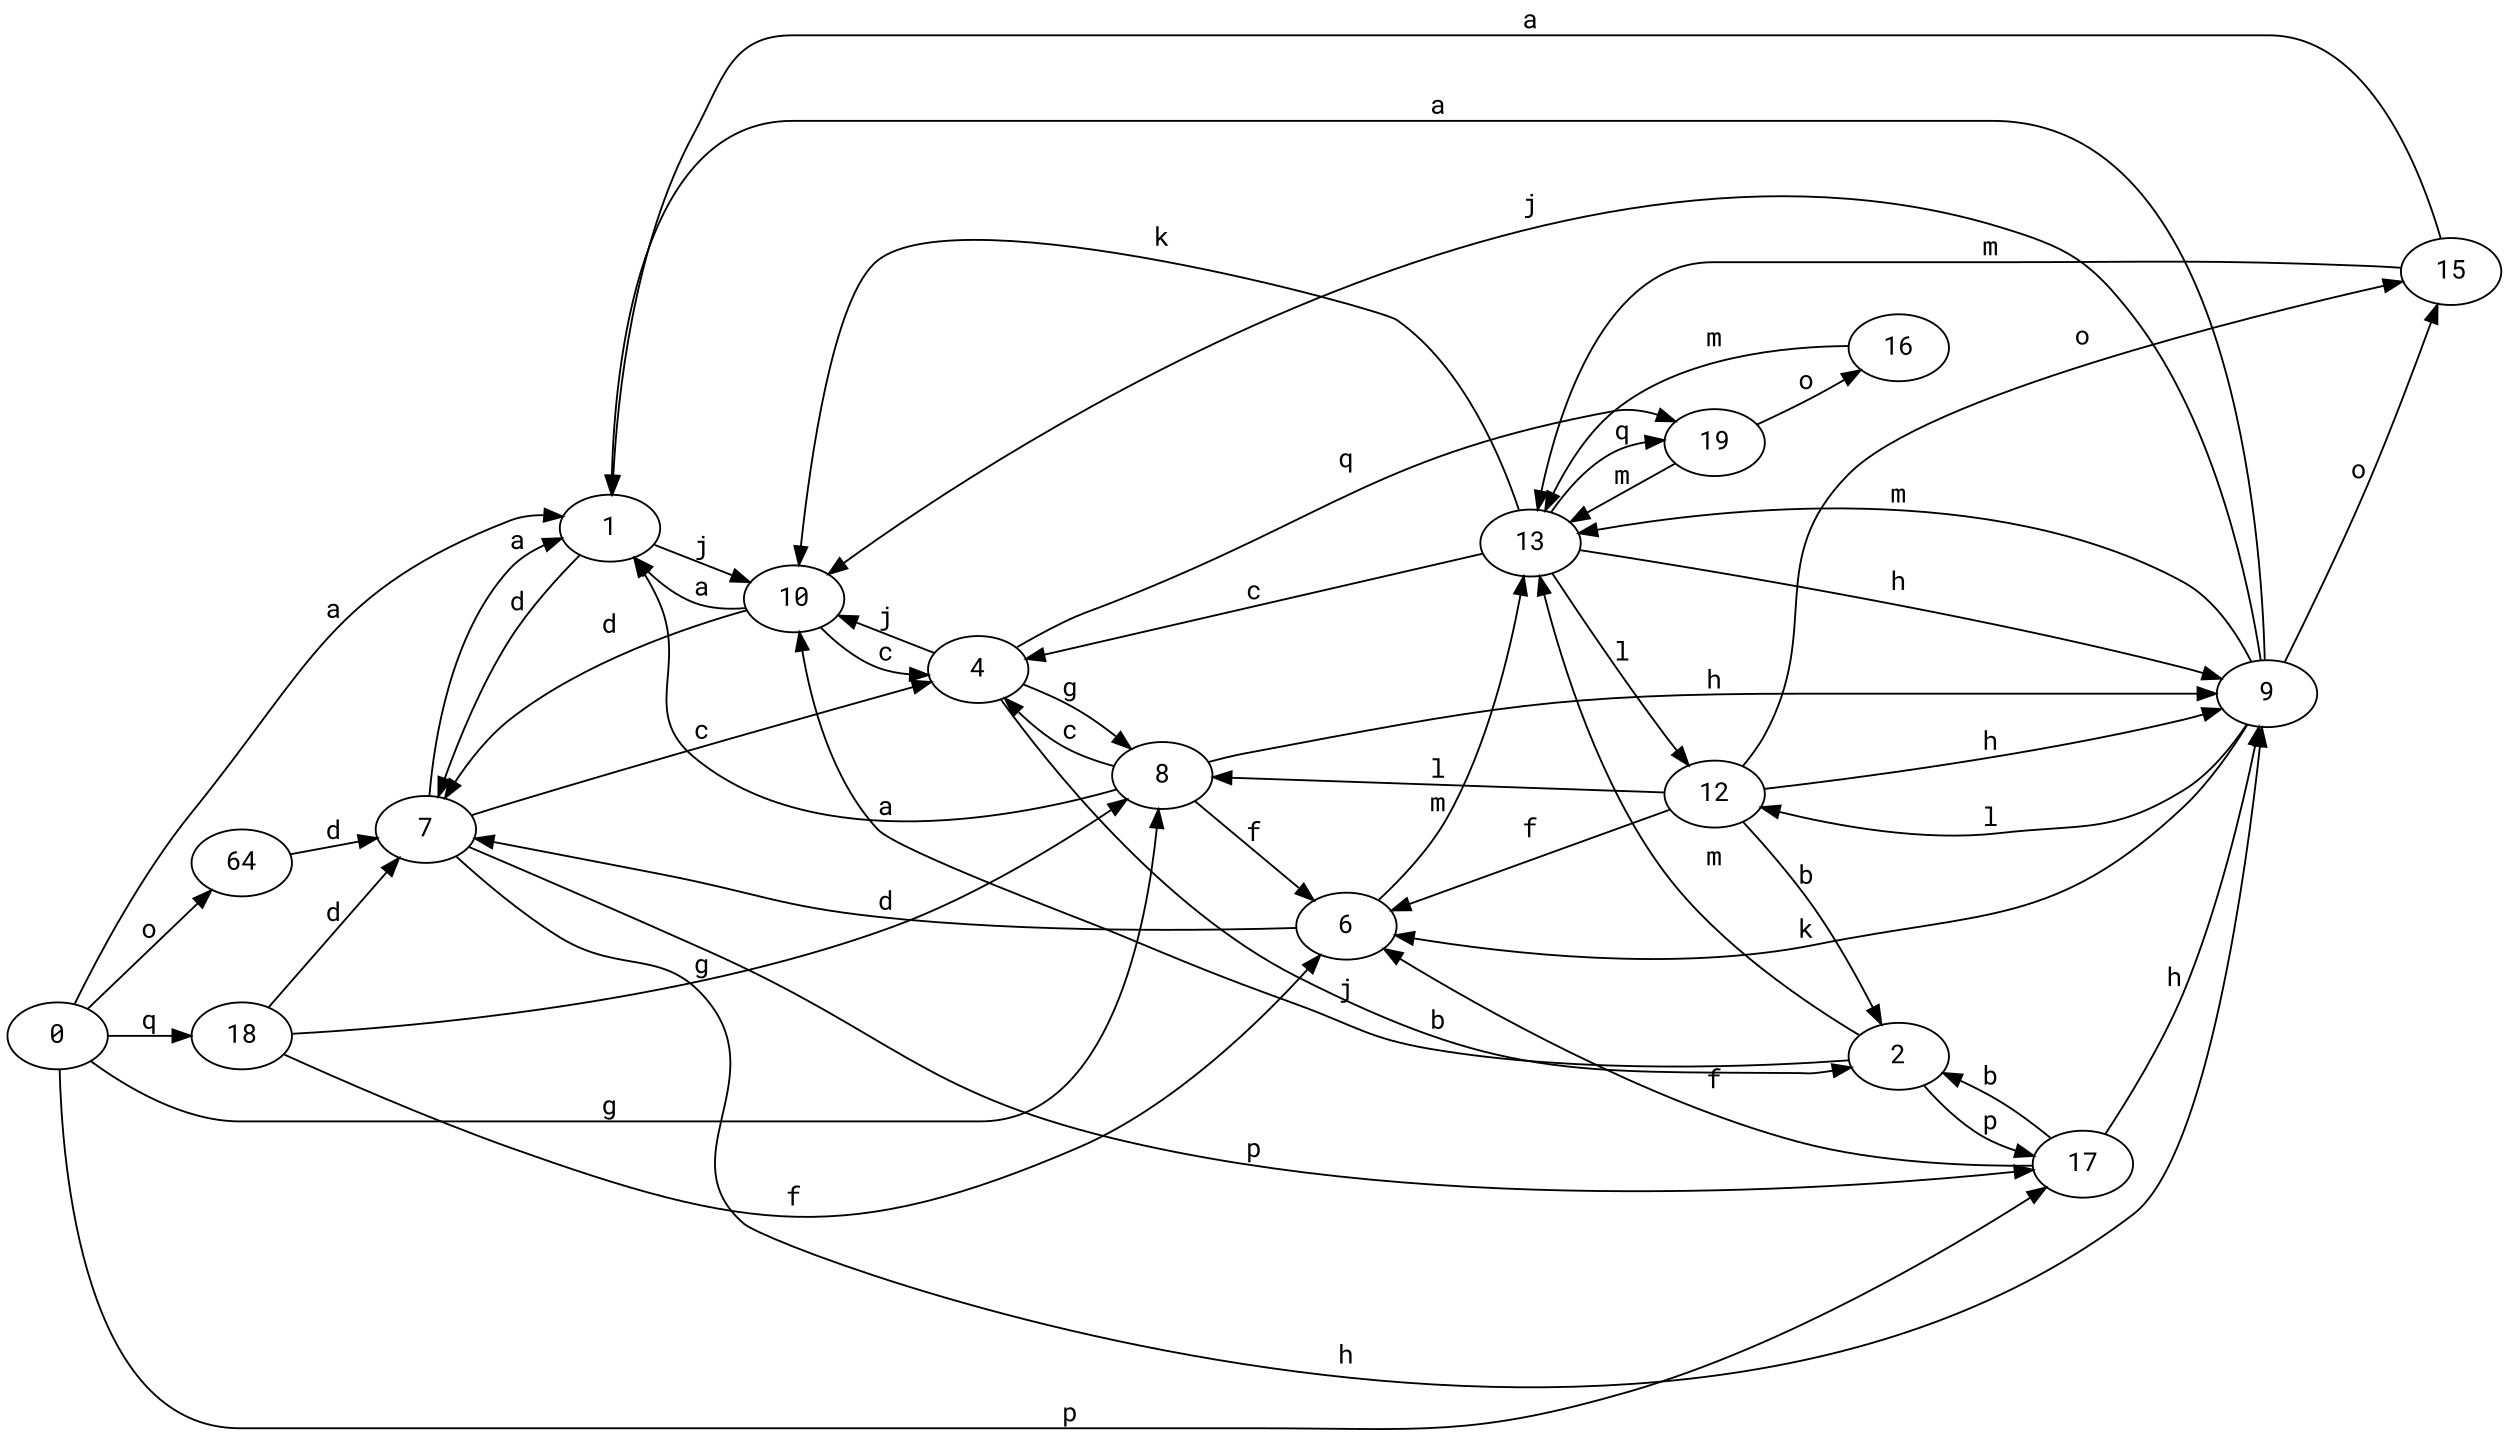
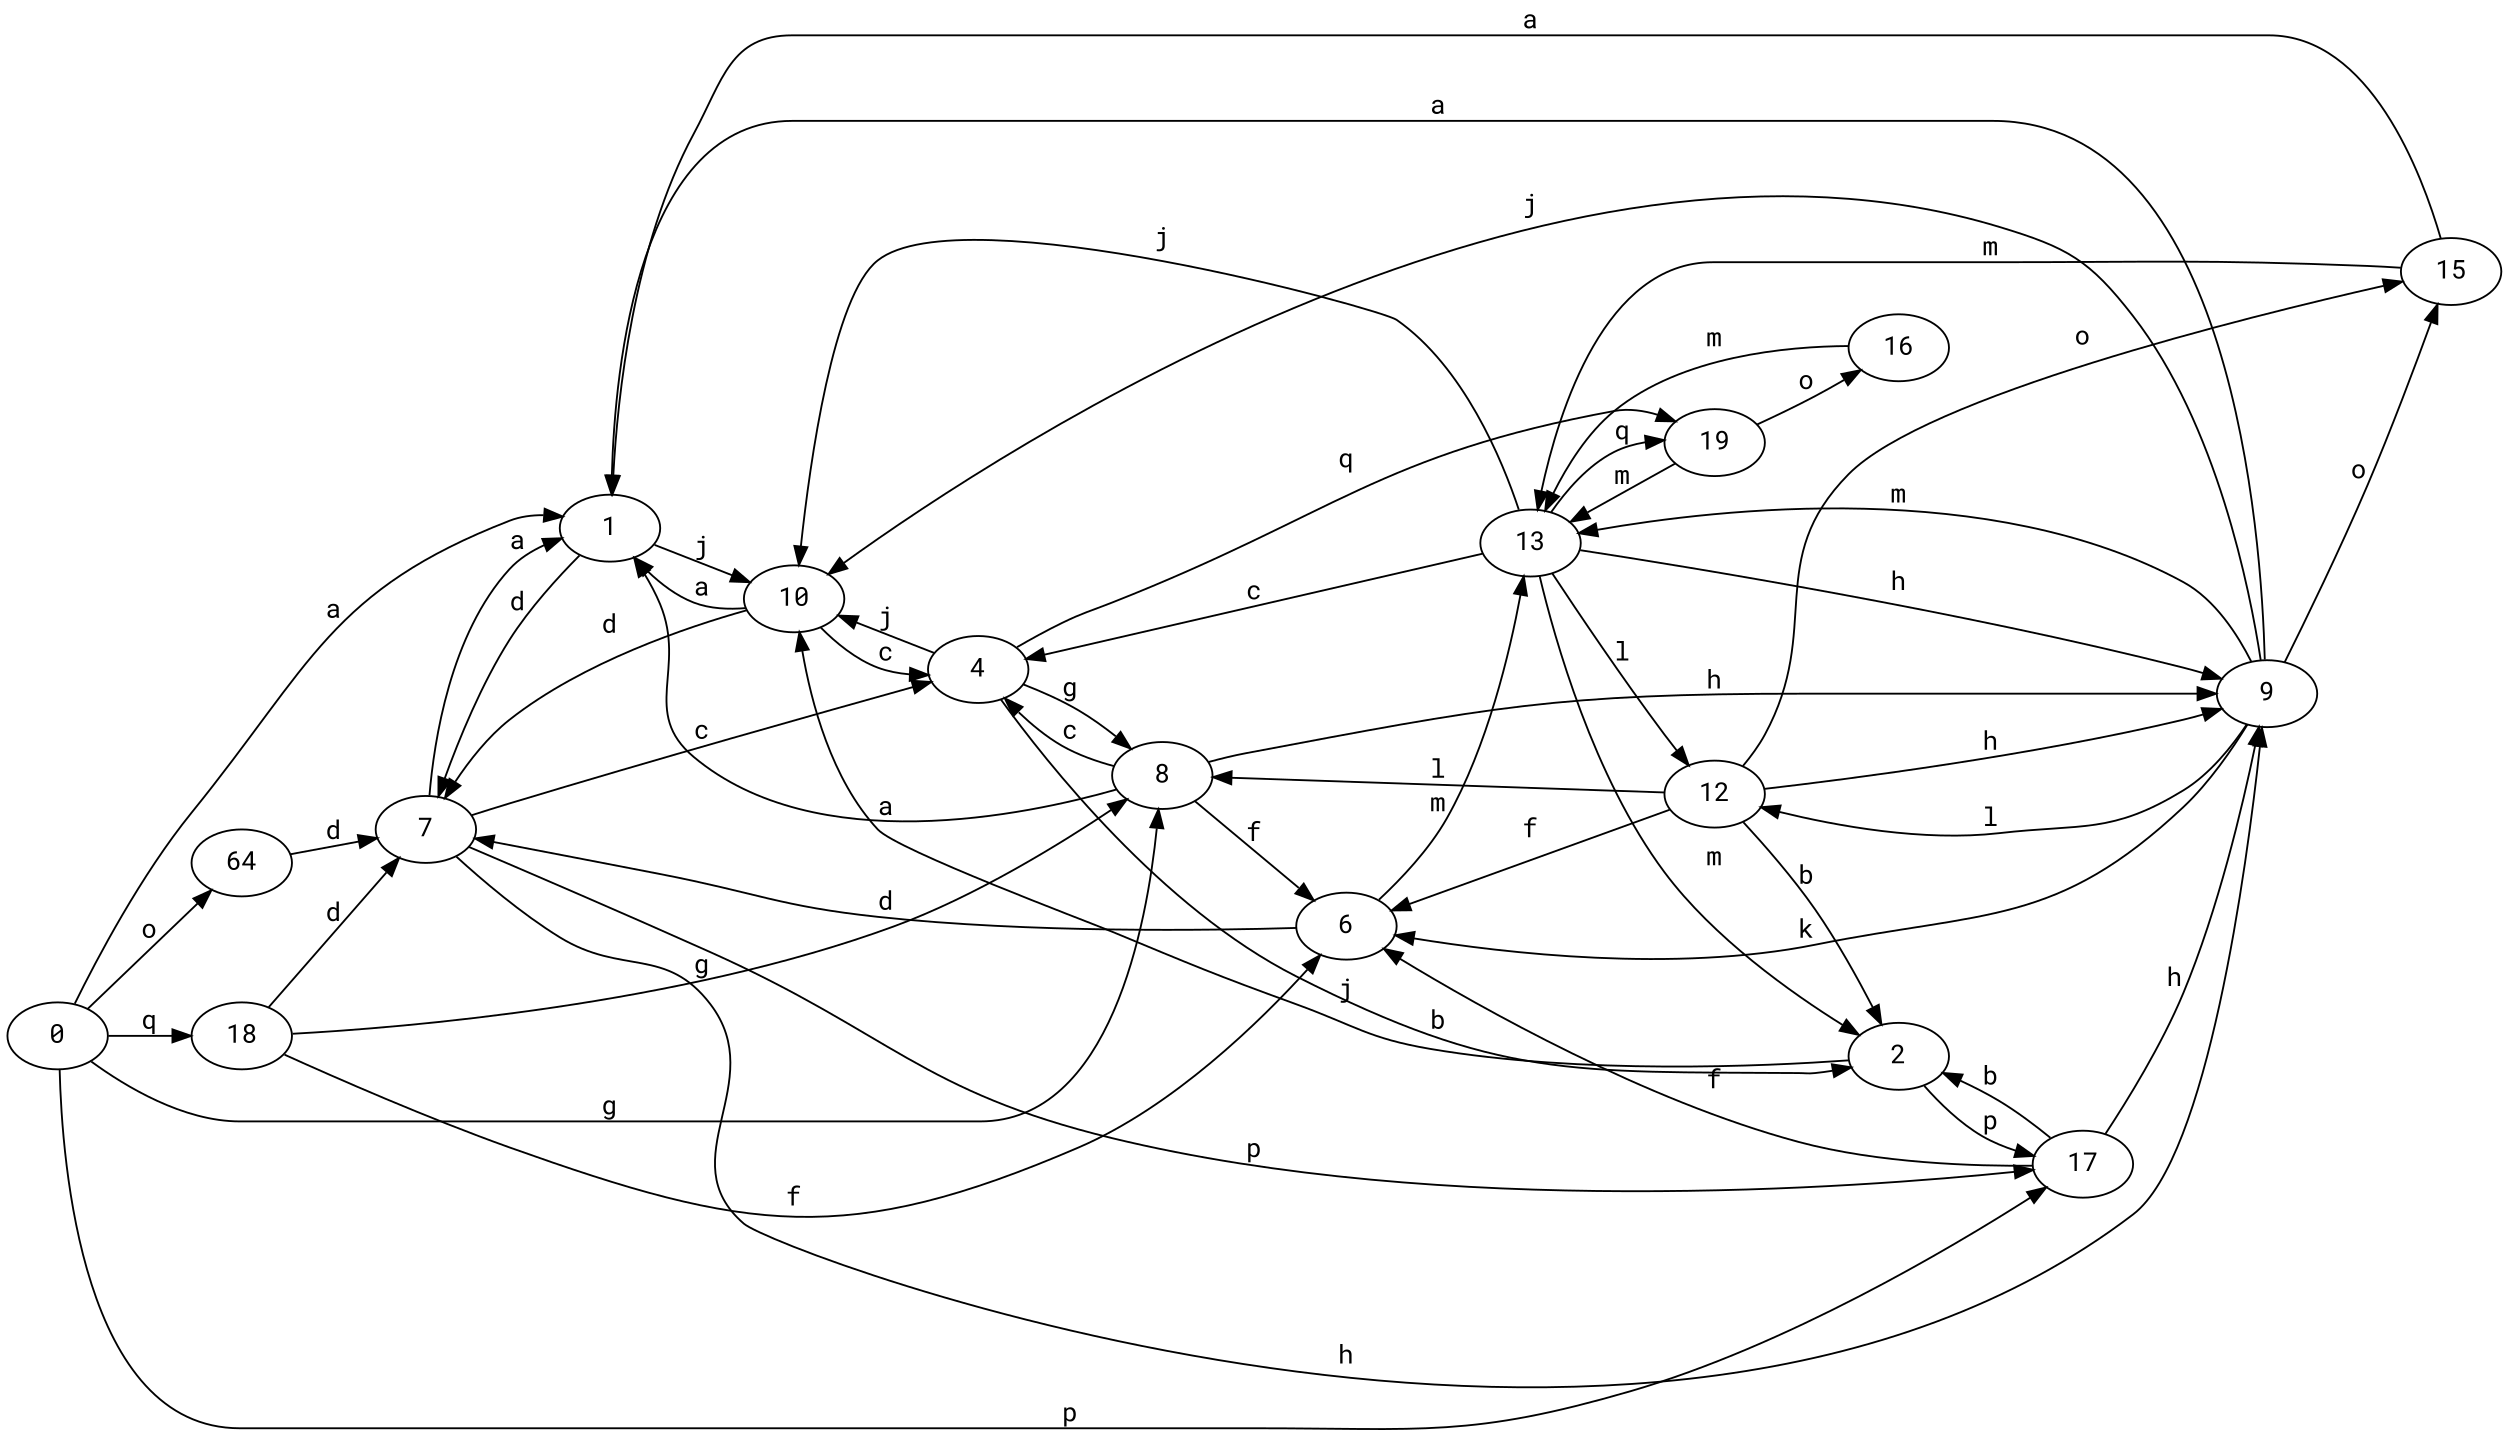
edge "13" -> "10": label "k" -> "j"
edge "2" -> "13": reversed
